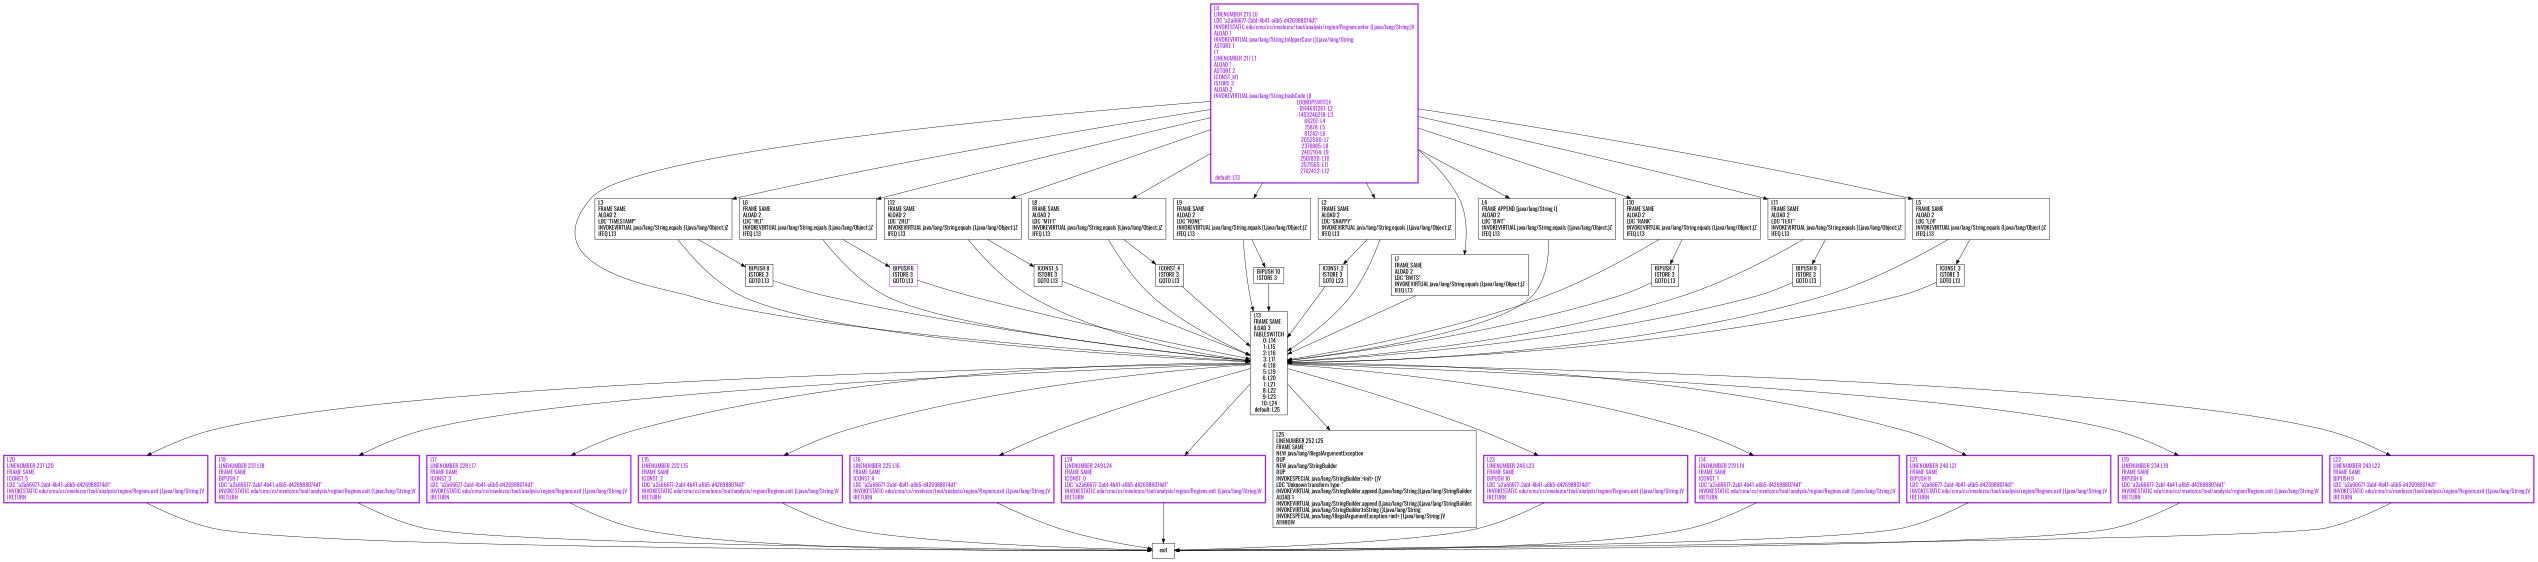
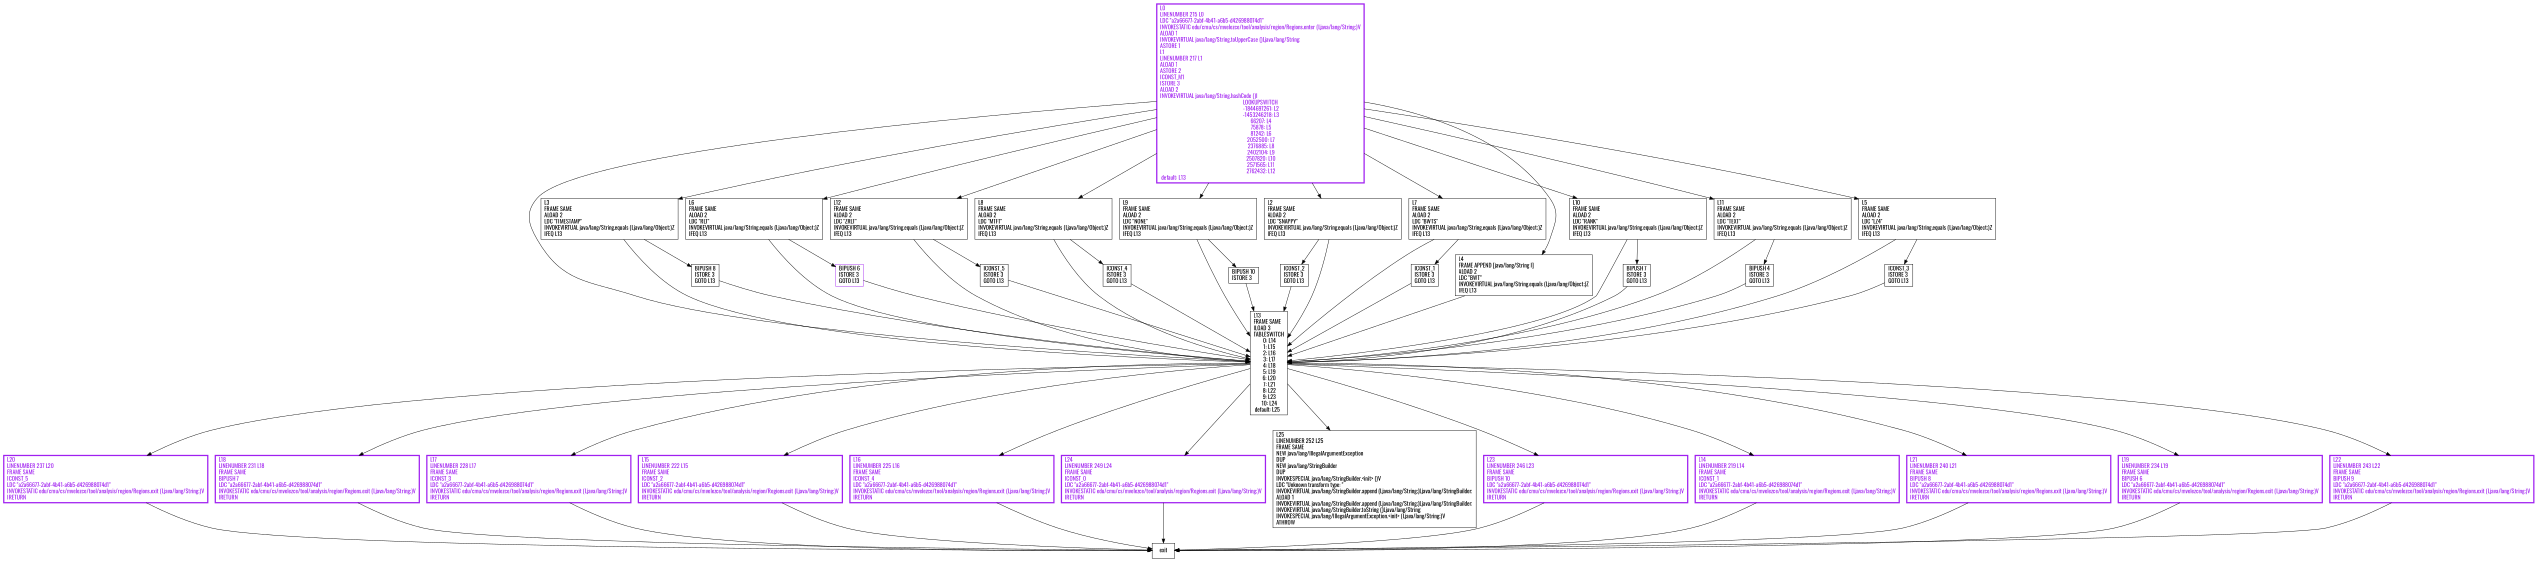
node "ICONST_2 ISTORE 3 GOTO L23": label "ICONST_2 ISTORE 3 GOTO L23" -> "ICONST_2 ISTORE 3 GOTO L13"
node "ICONST_1 ISTORE 3 GOTO L13": added
node "BIPUSH 9 ISTORE 3 GOTO L13": label "BIPUSH 9 ISTORE 3 GOTO L13" -> "BIPUSH 4 ISTORE 3 GOTO L13"
